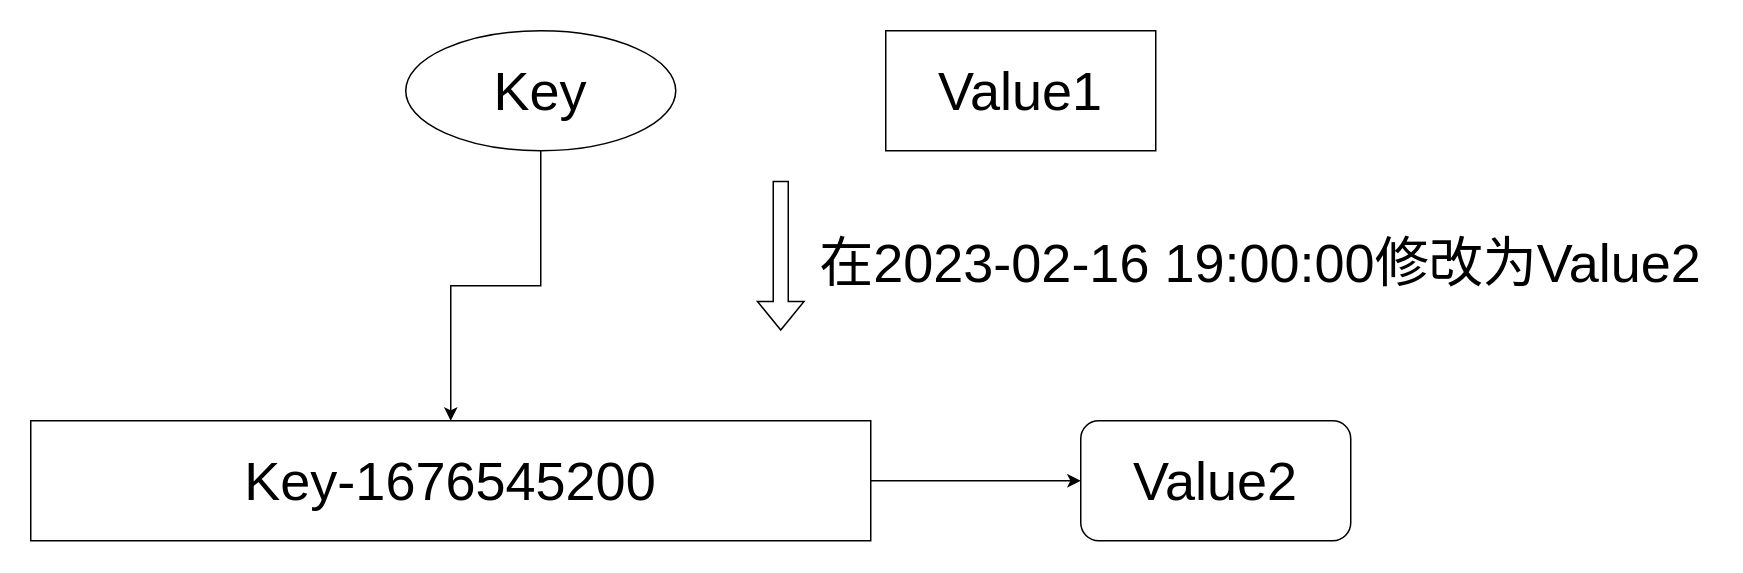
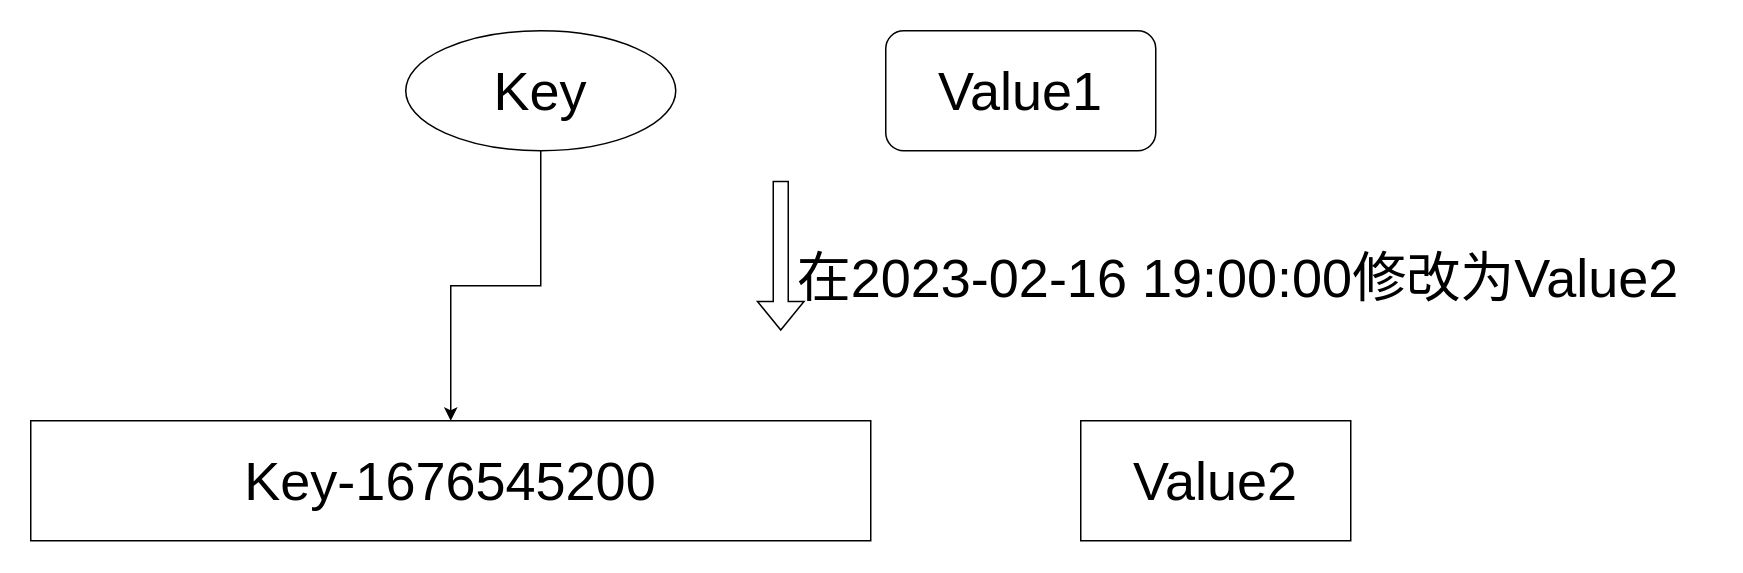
node "Value1": shape rectangle -> rounded rectangle
node "在2023-02-16 19:00:00修改为Value2": moved (1261, 263) -> (1238, 278)
edge "Key-1676545200" -> "Value2": removed
node "Value2": shape rounded rectangle -> rectangle
